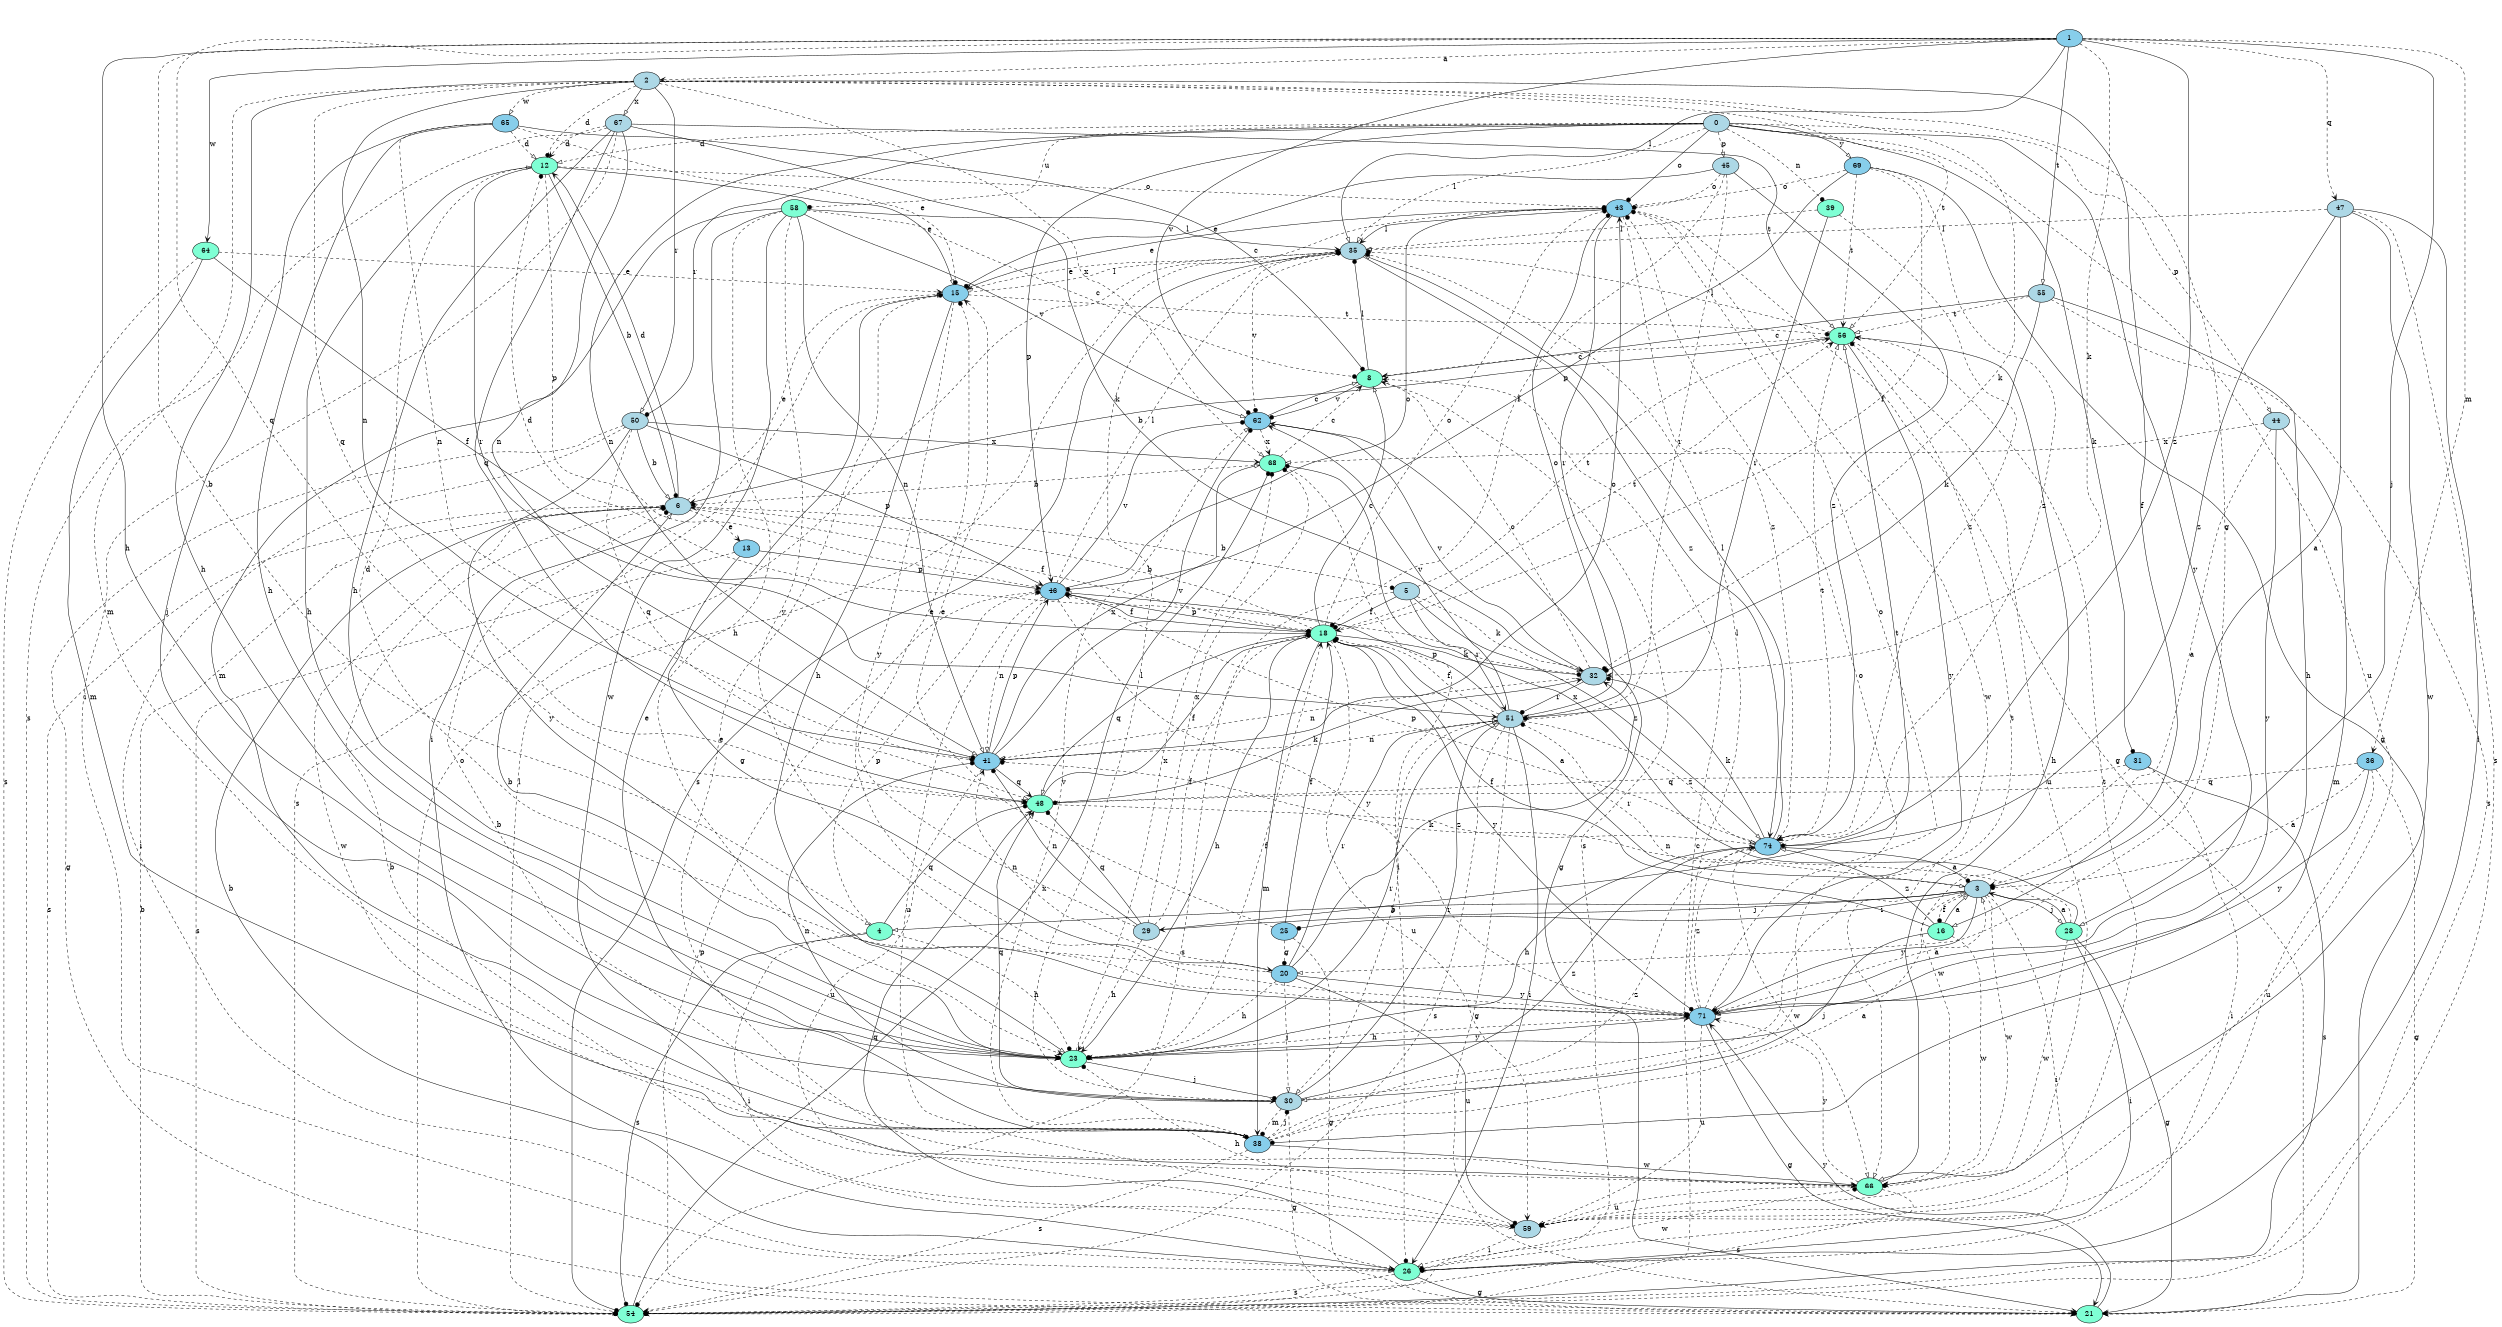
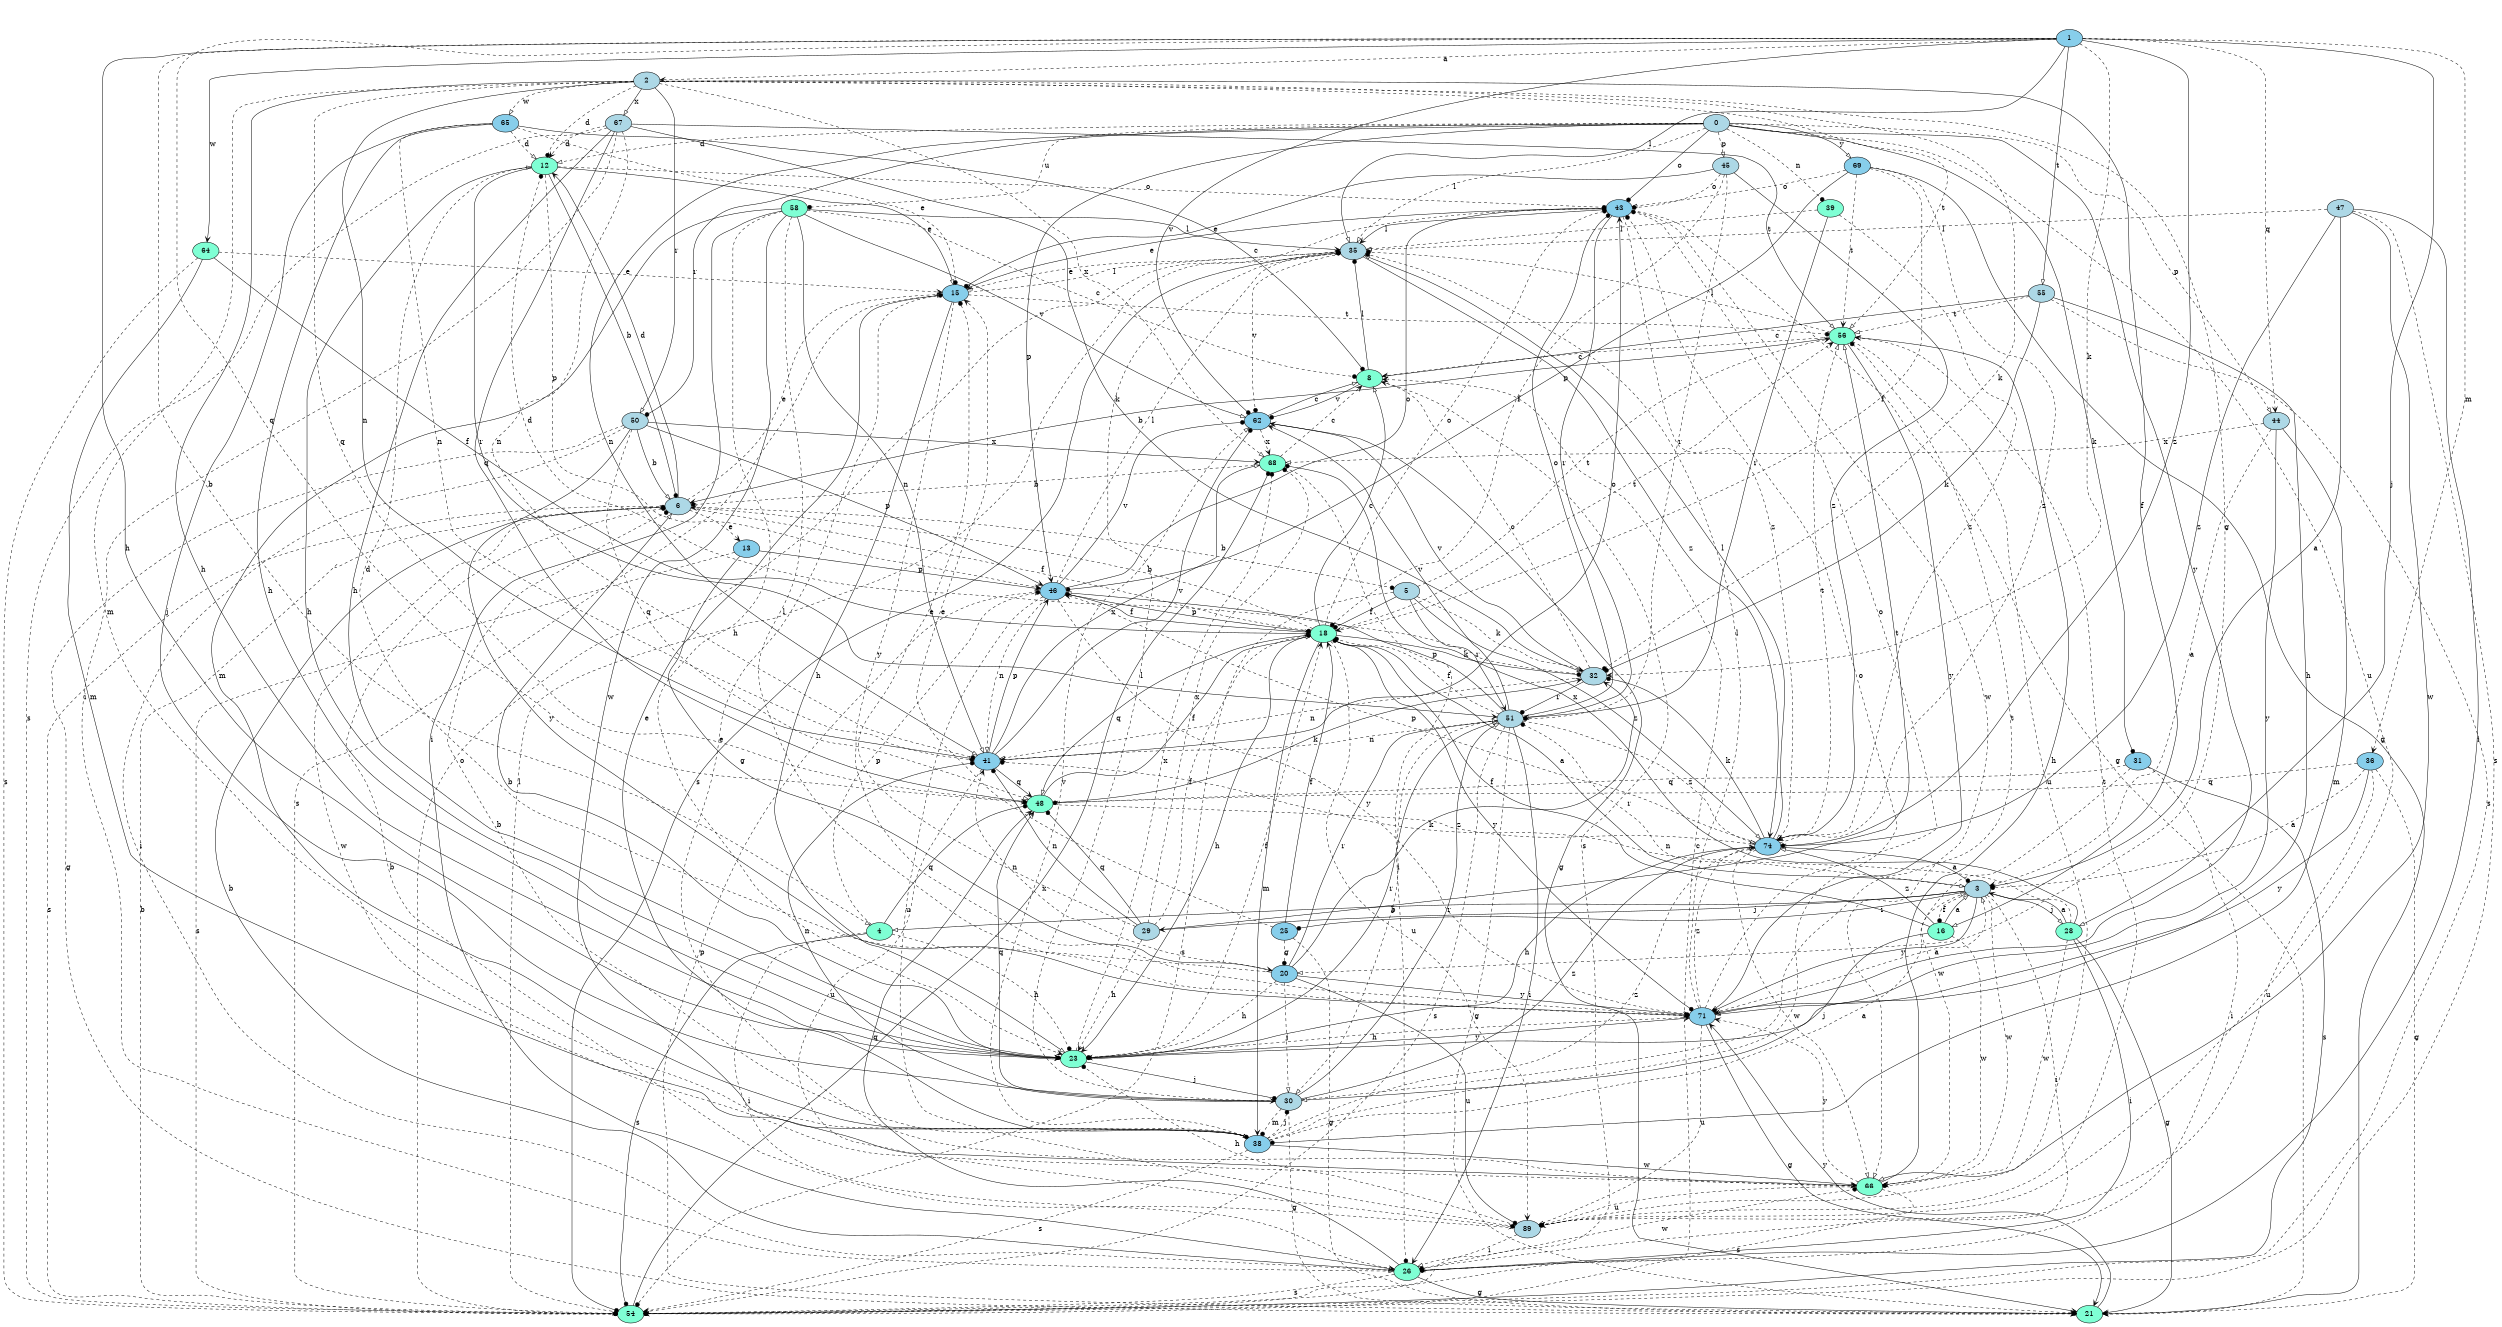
edge "1" -> "47": now "1" -> "44"
edge "67" -> "41": style solid -> dashed
edge "58" -> "71": label "y" -> "l"
node "59": label "59" -> "89"
